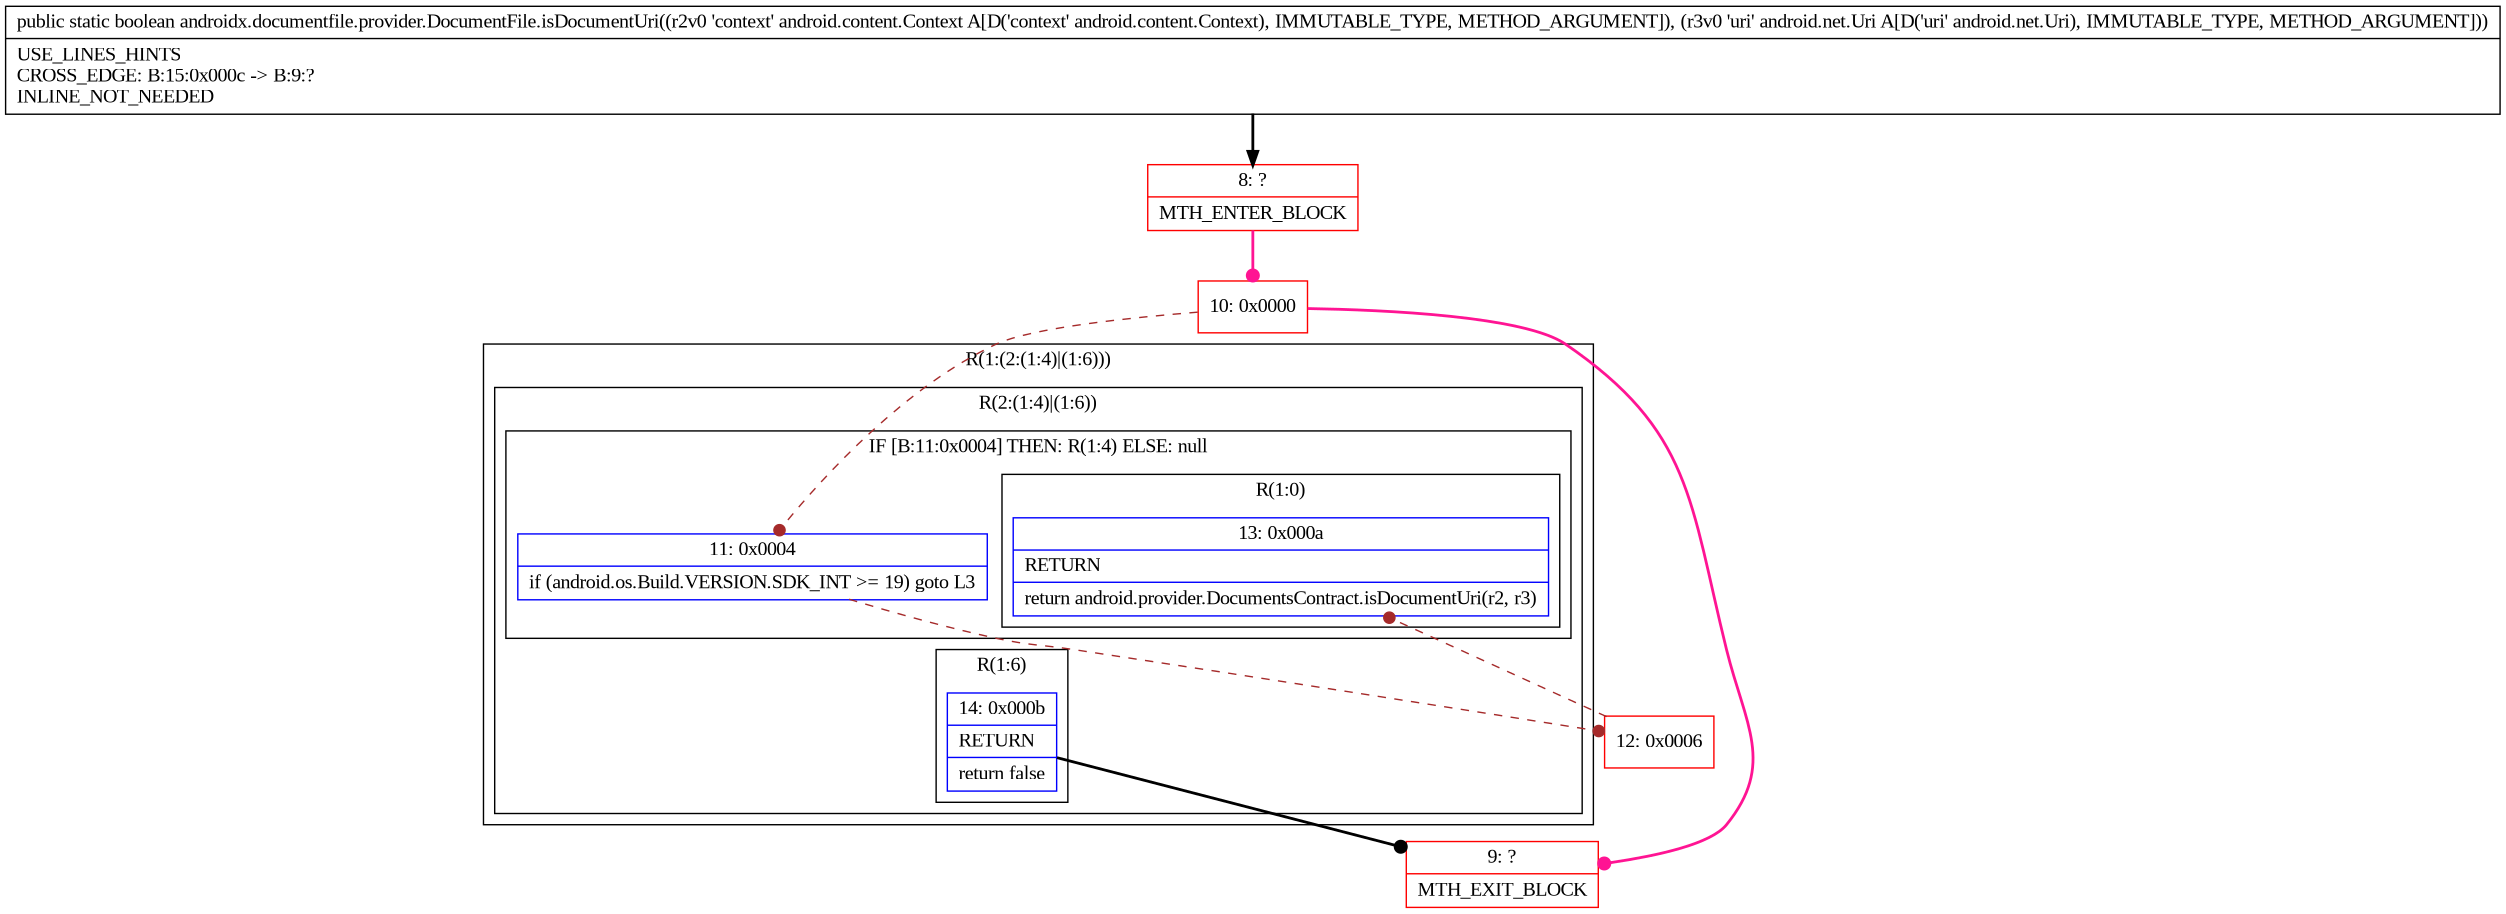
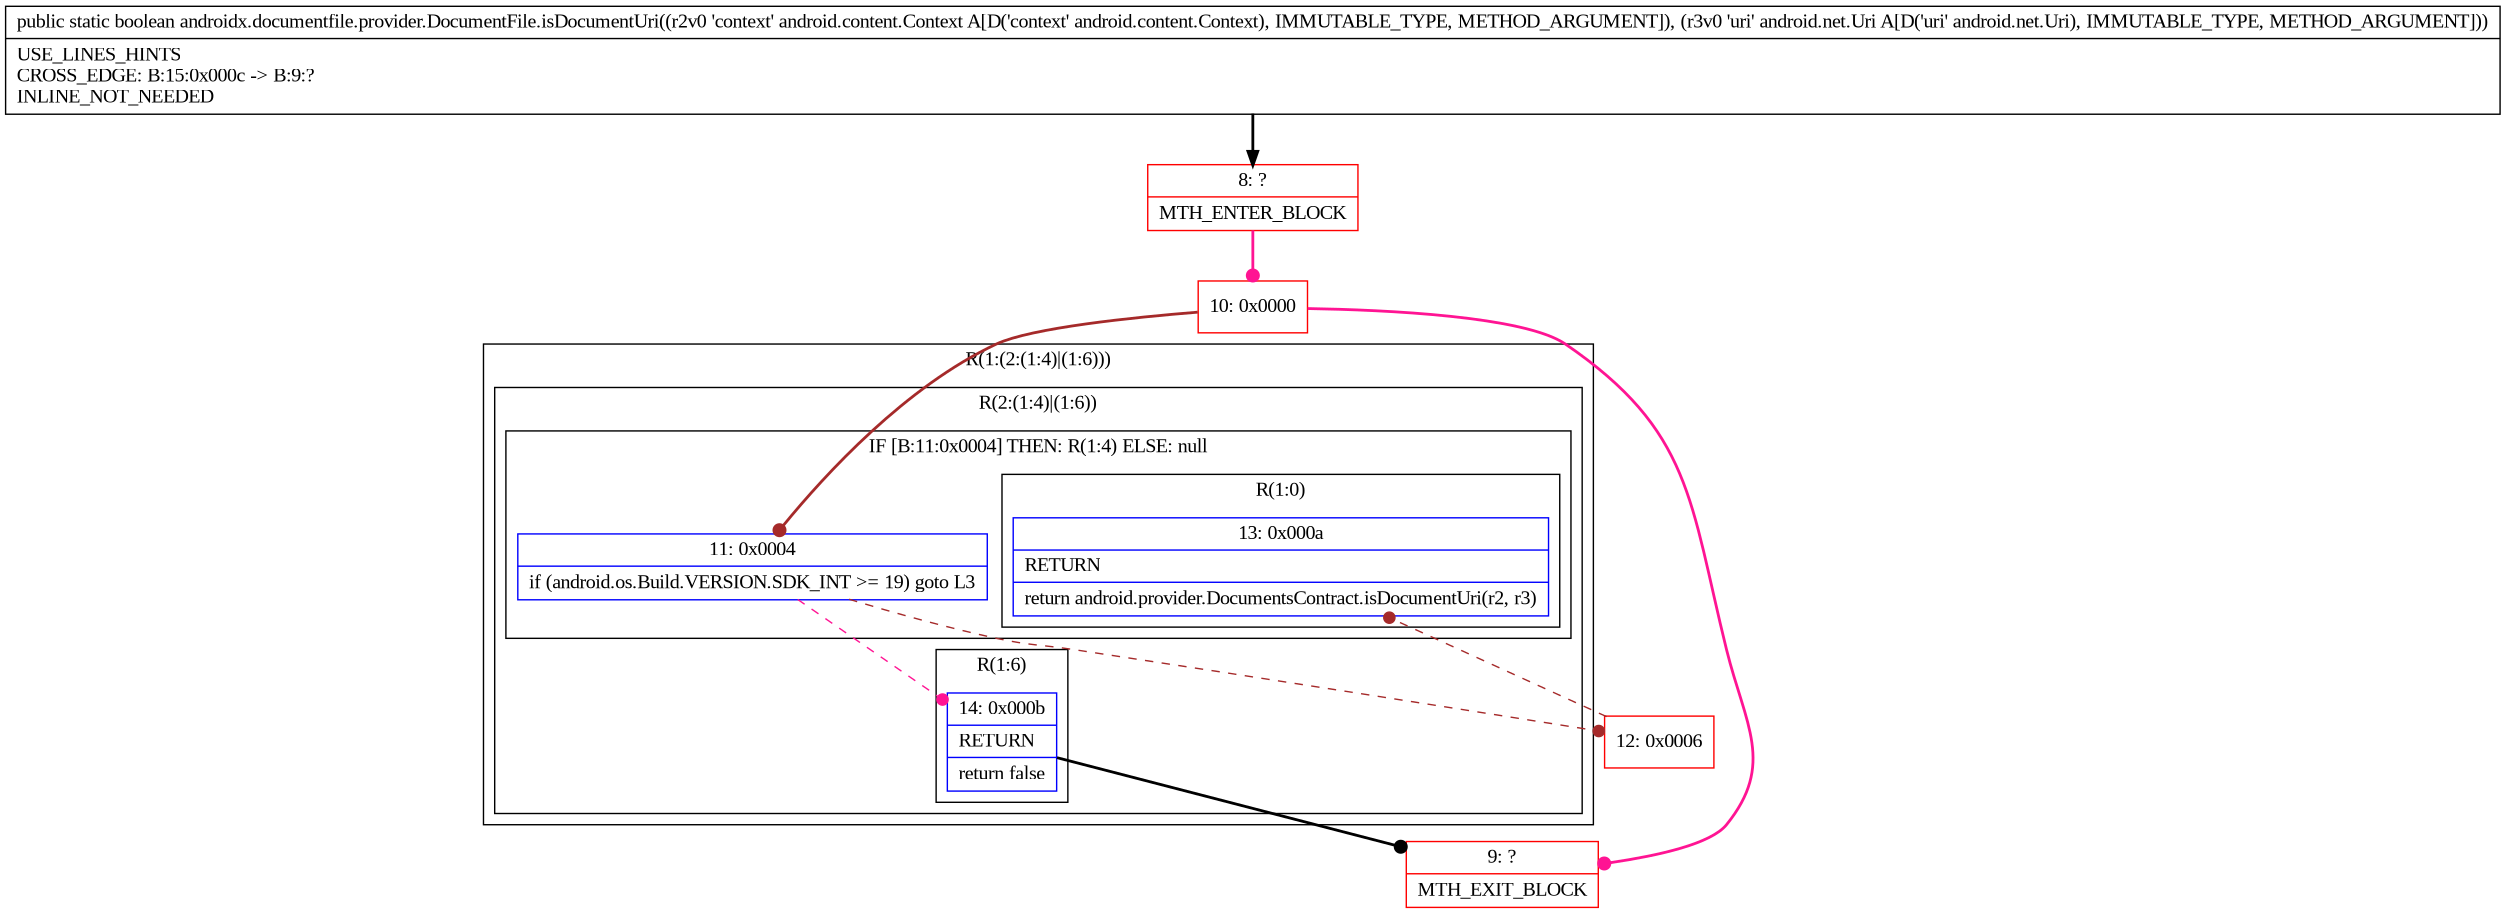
edge "10: 0x0000" -> "11: 0x0004": style dashed -> bold
edge "11: 0x0004" -> "14: 0x000b": added
